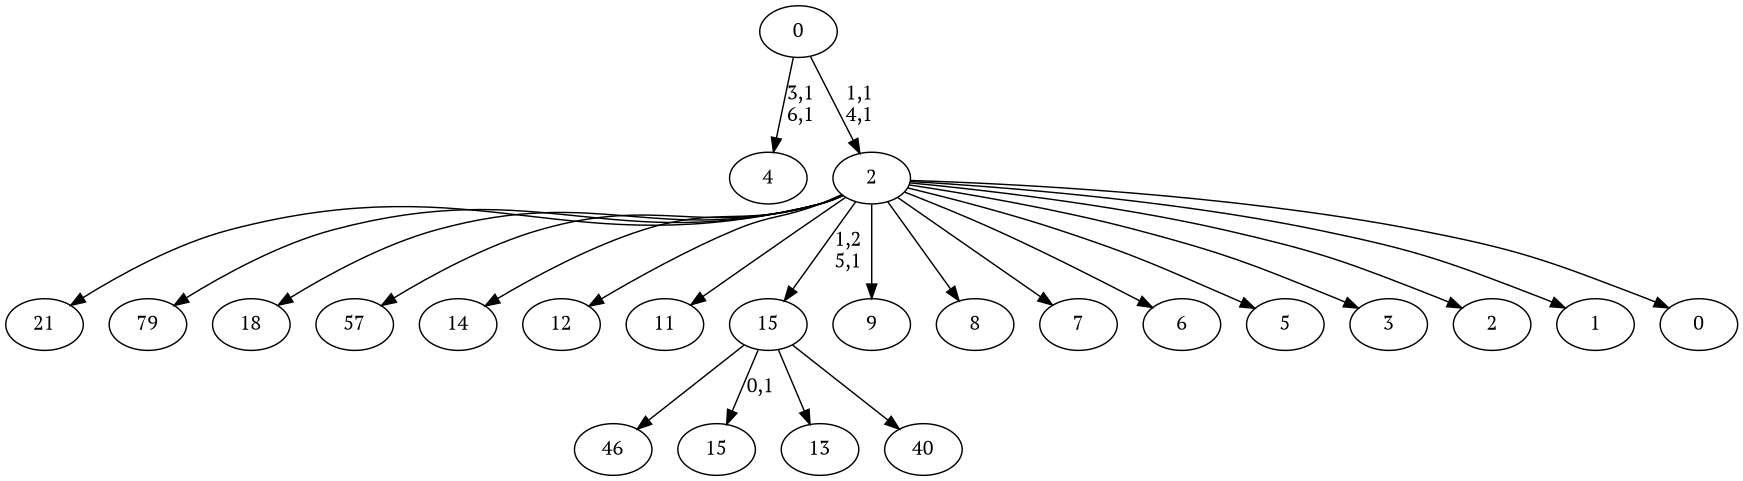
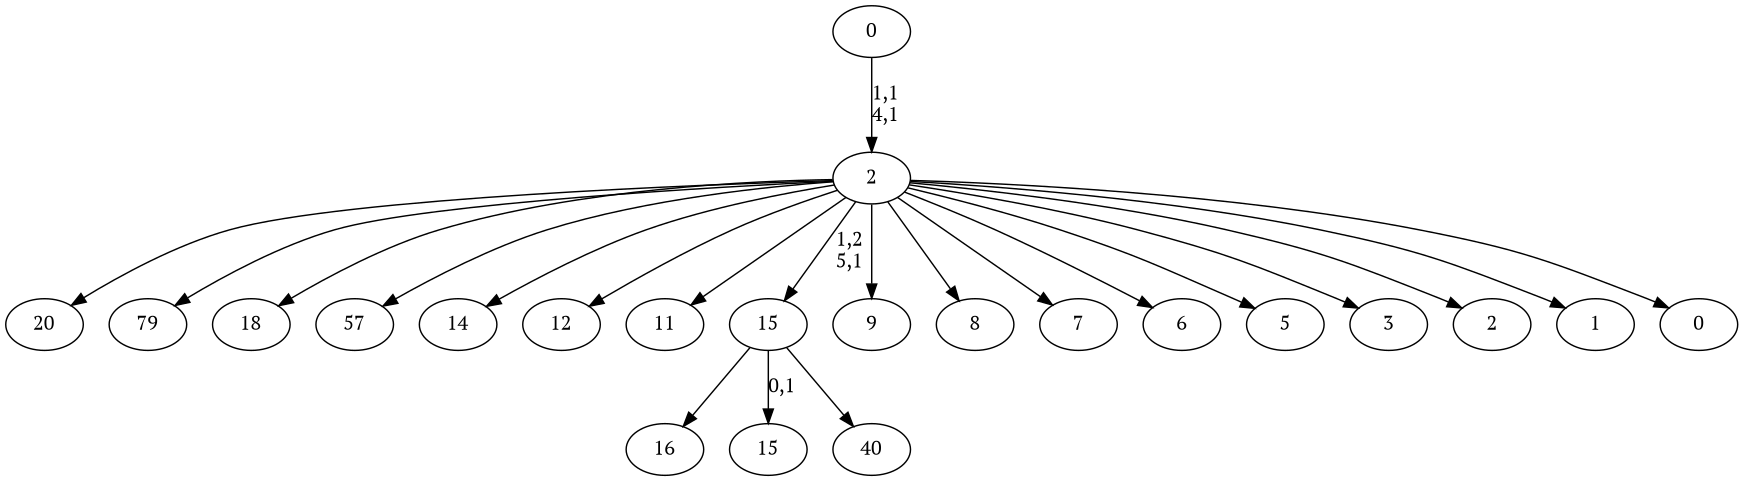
node "4": removed
node "21": label "21" -> "20"
node "46": label "46" -> "16"
node "13": removed
